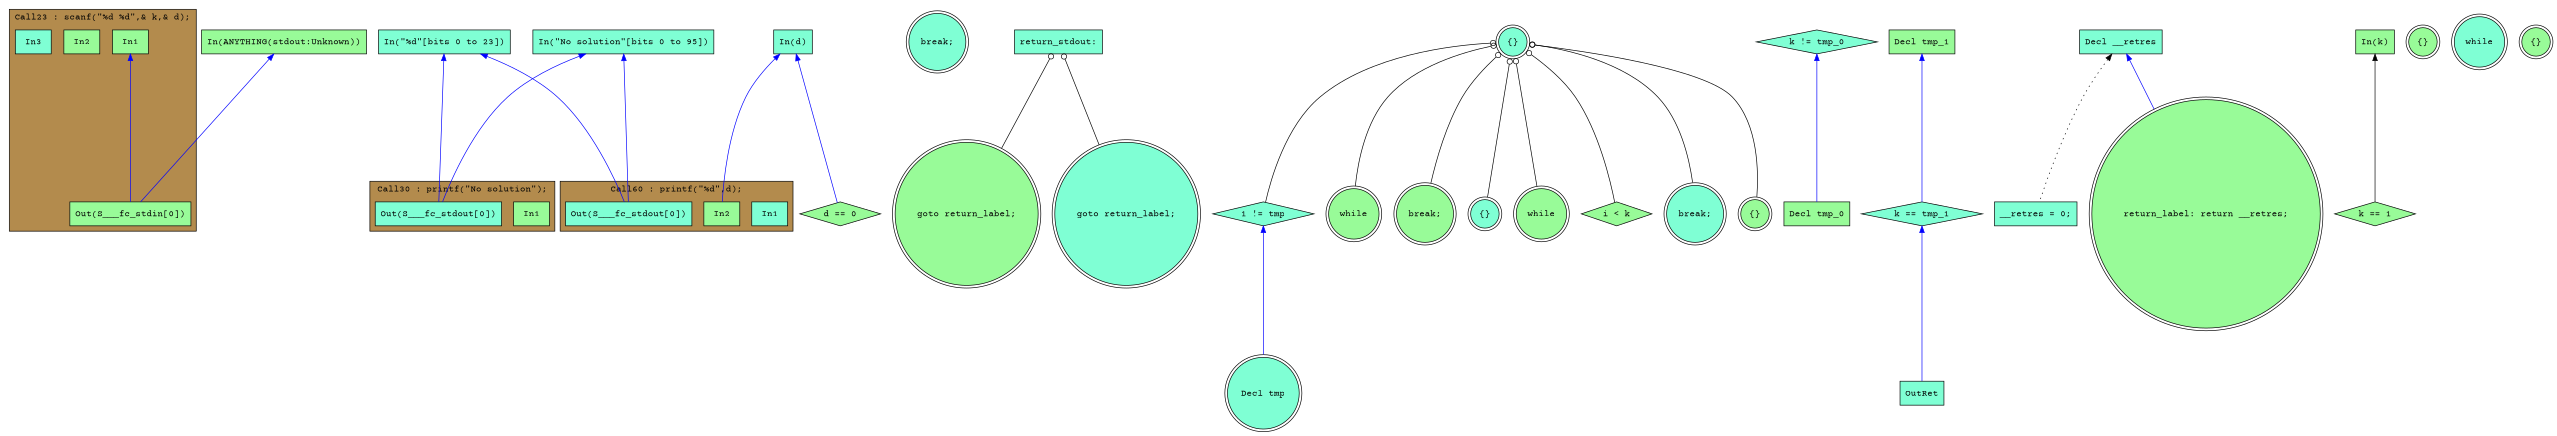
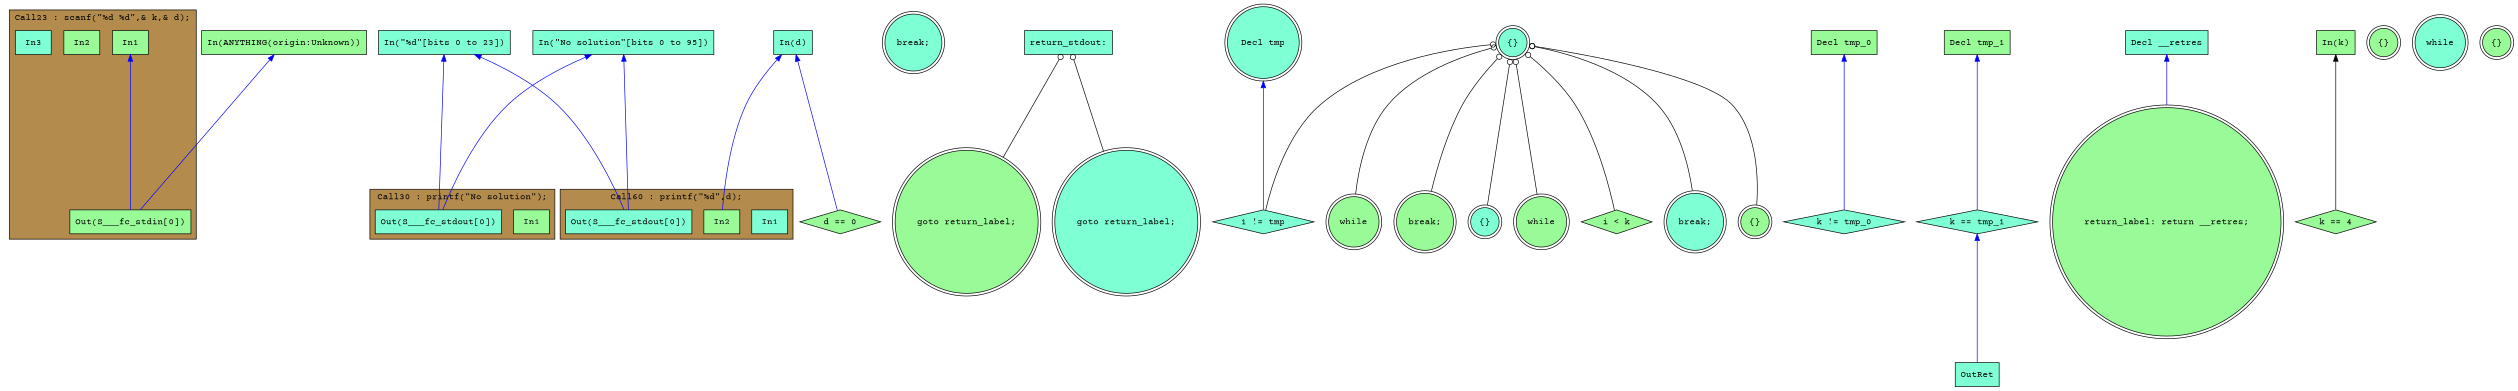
node "In(ANYTHING(stdout:Unknown))": label "In(ANYTHING(stdout:Unknown))" -> "In(ANYTHING(origin:Unknown))"
edge "Decl tmp_0" -> "k != tmp_0": reversed
node "__retres = 0;": removed
node "k == 1": label "k == 1" -> "k == 4"
edge "Decl tmp" -> "1 != tmp": reversed
